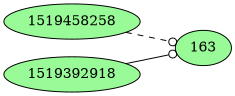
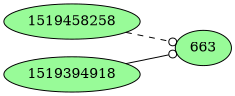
node "163": label "163" -> "663"
node "1519392918": label "1519392918" -> "1519394918"
